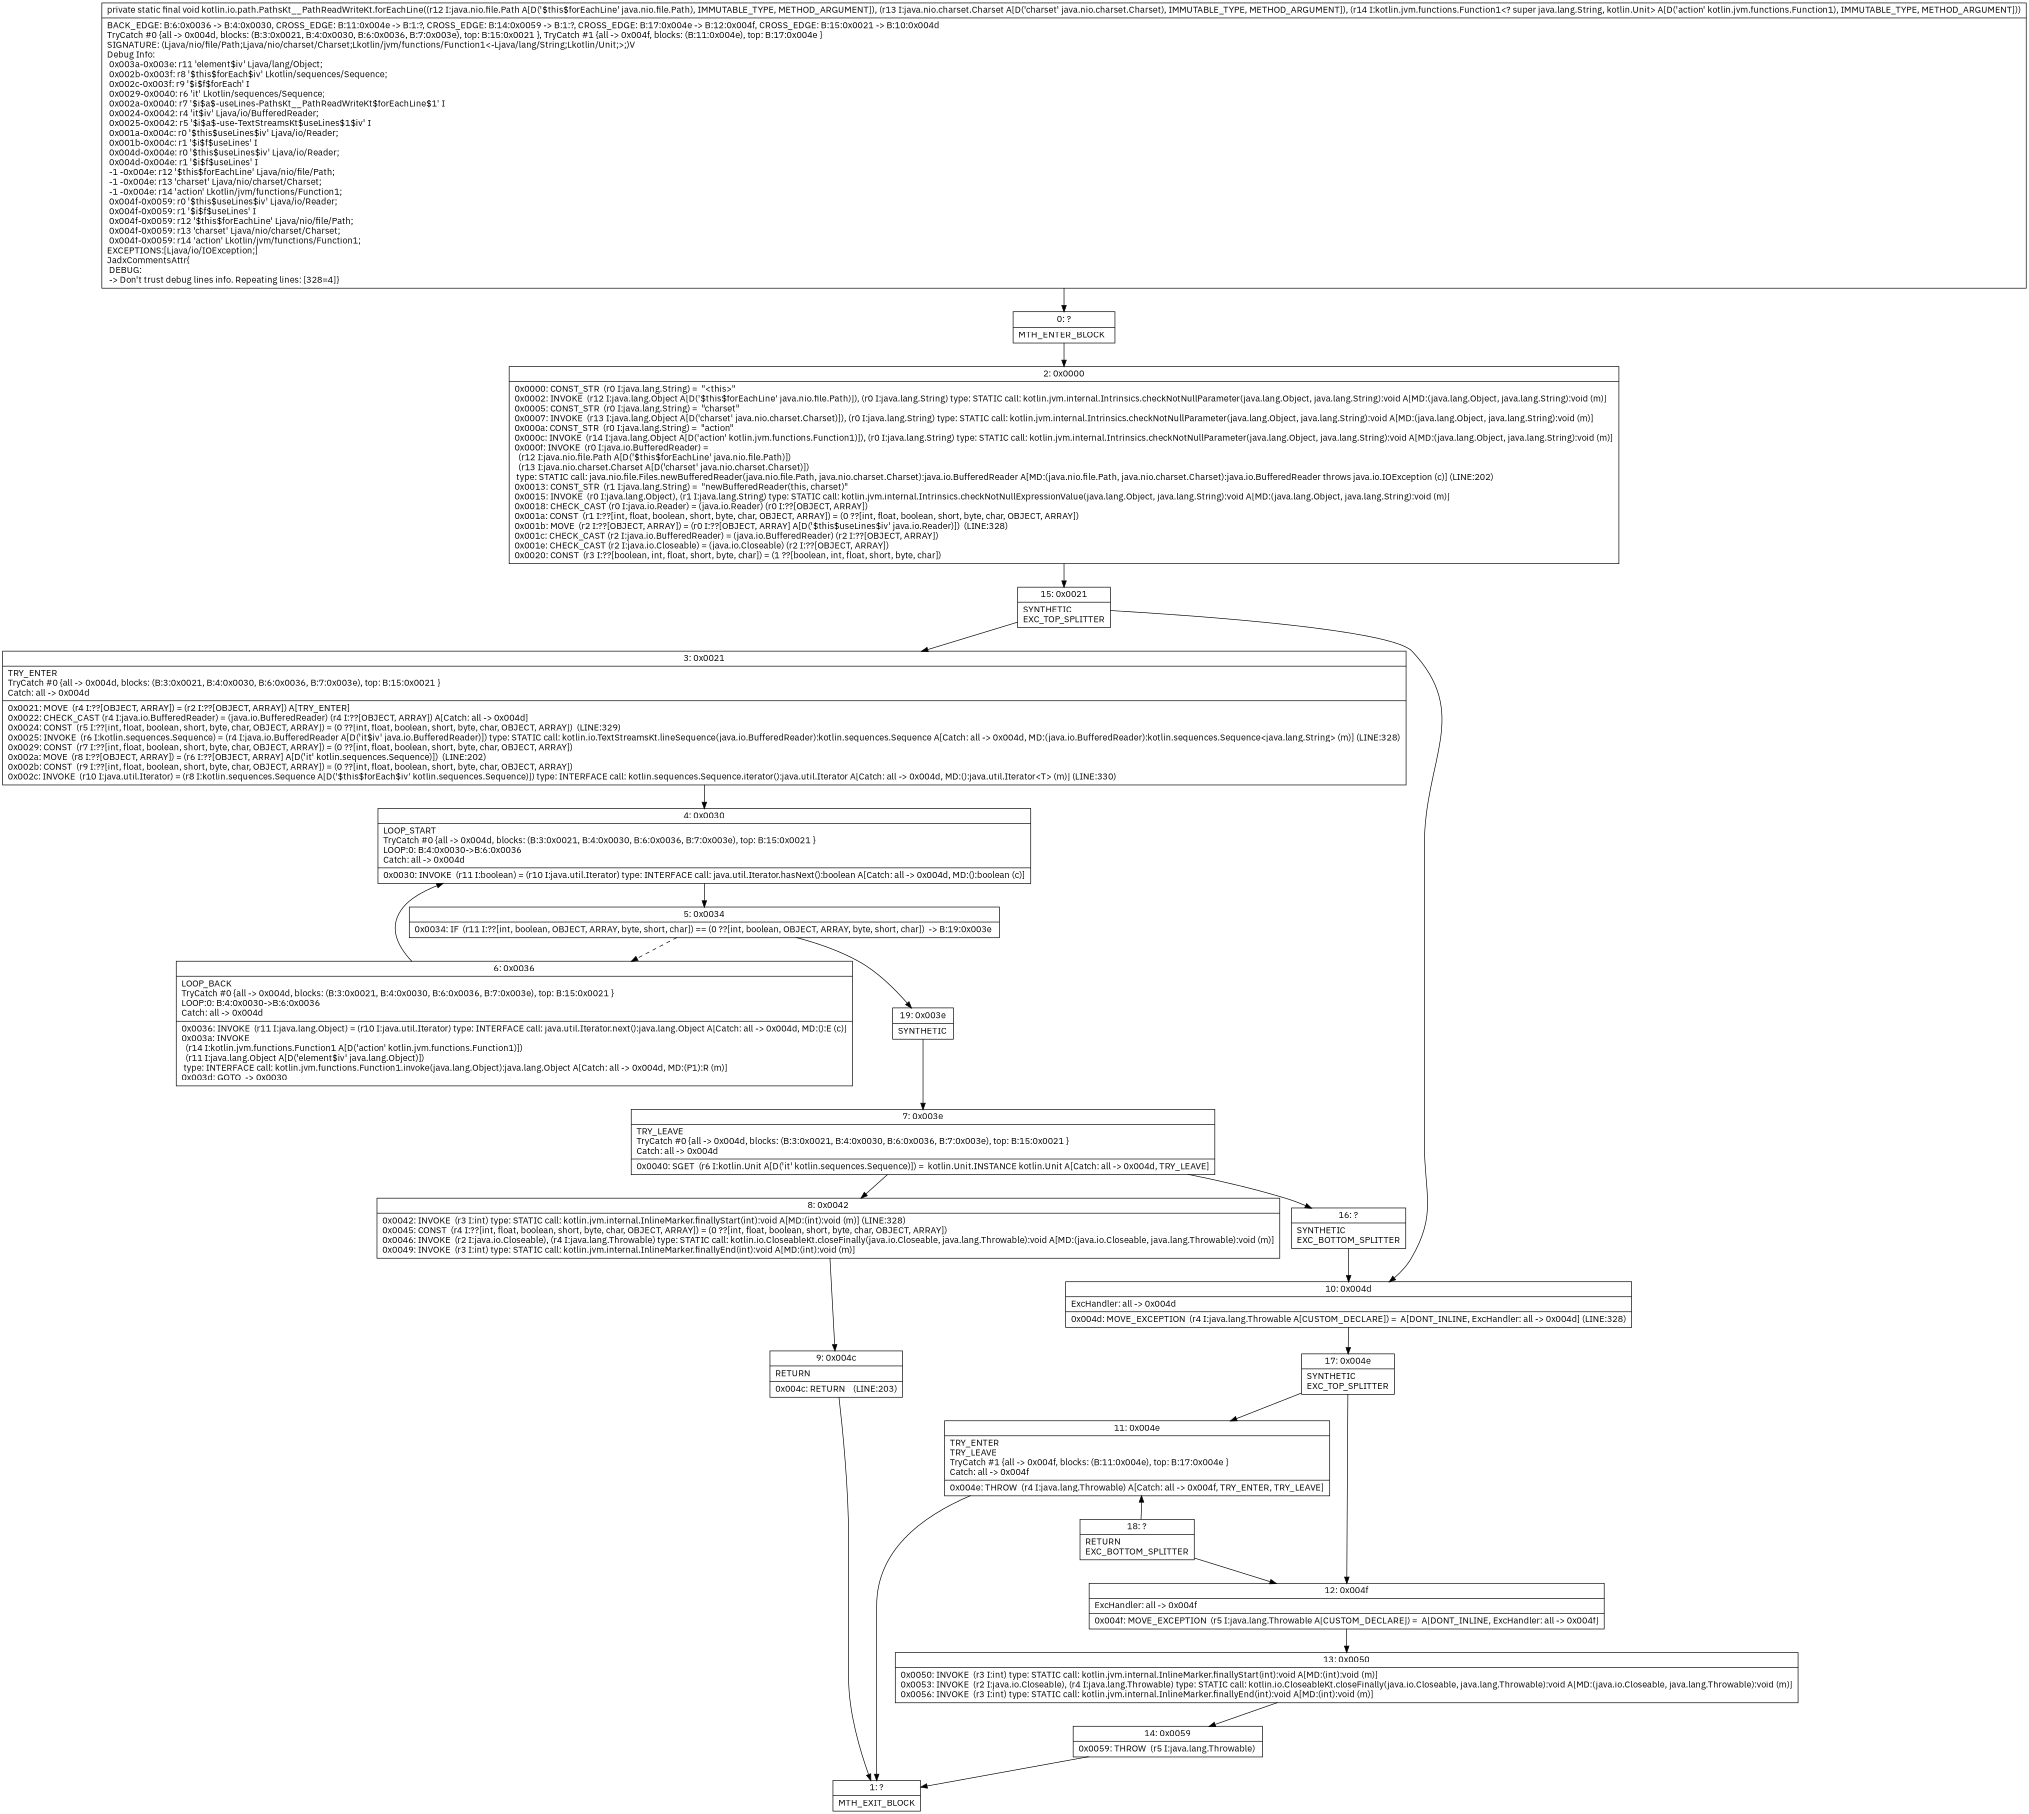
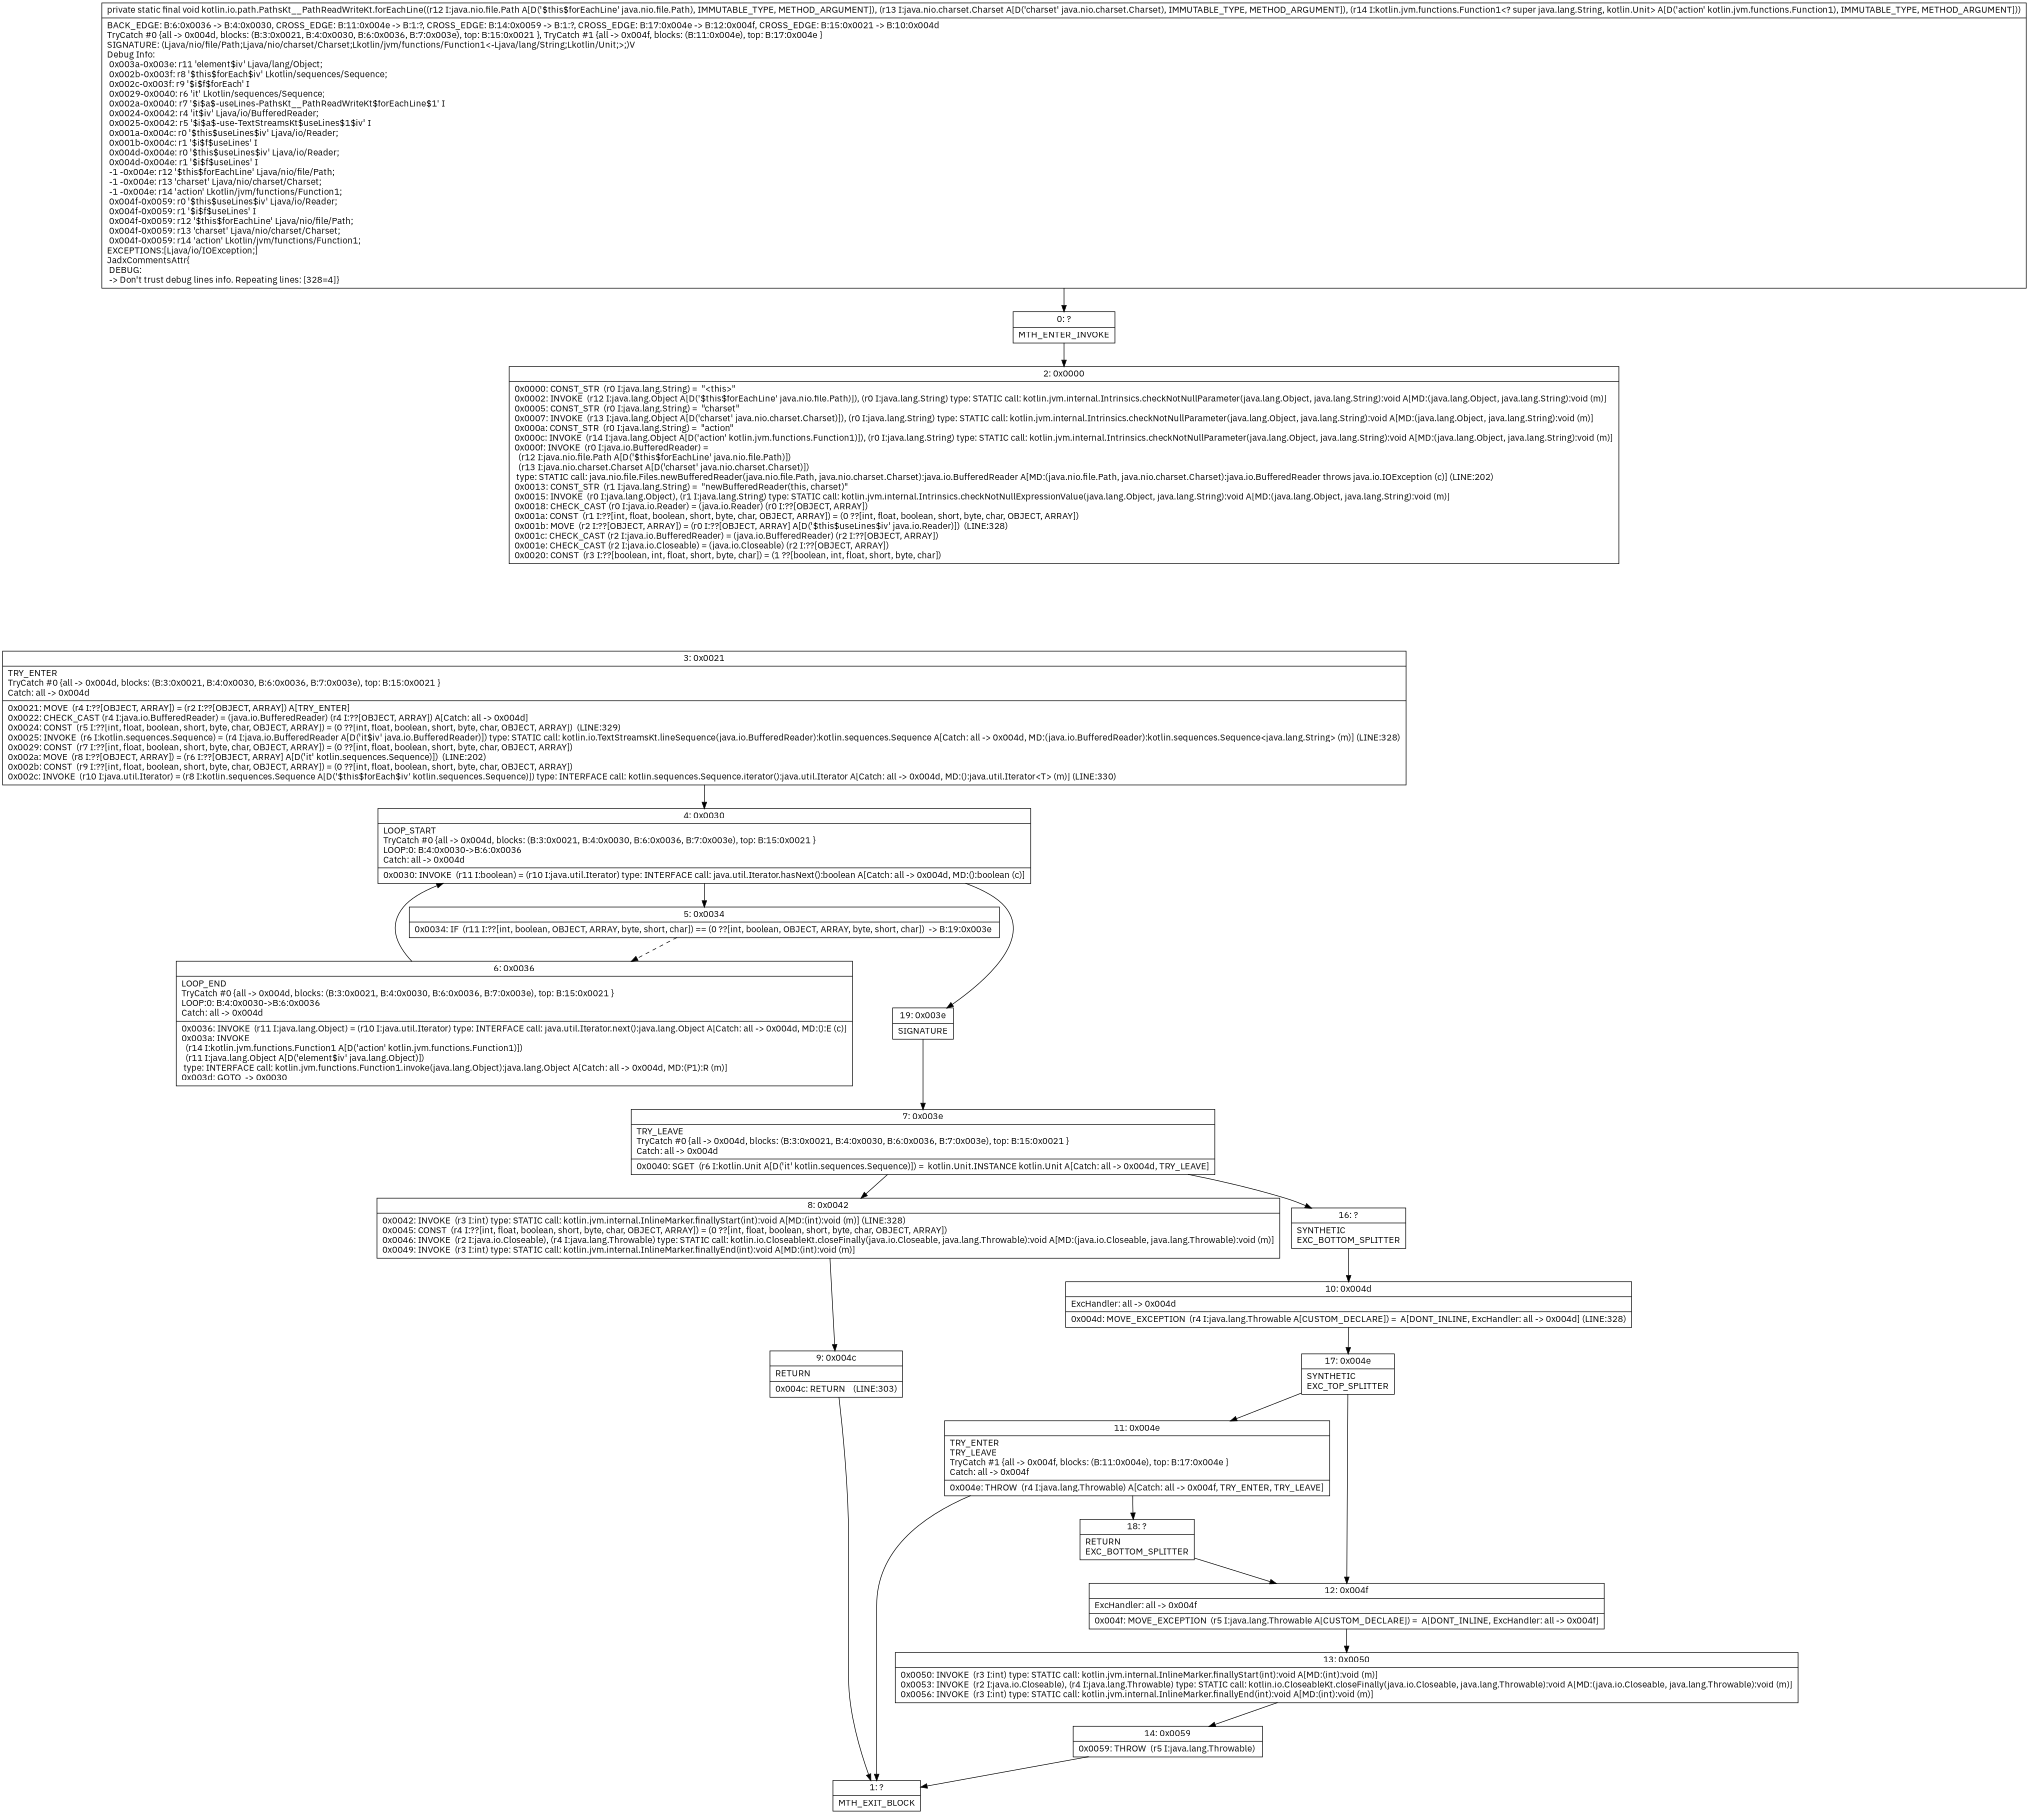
node "0: ?": text "MTH_ENTER_BLOCK" -> "MTH_ENTER_INVOKE"
node "15: 0x0021": removed
edge "5: 0x0034" -> "19: 0x003e": now "4: 0x0030" -> "19: 0x003e"
node "6: 0x0036": text "LOOP_BACK" -> "LOOP_END"
node "19: 0x003e": text "SYNTHETIC" -> "SIGNATURE"
node "9: 0x004c": text "0x004c: RETURN    (LINE:203)" -> "0x004c: RETURN    (LINE:303)"
edge "18: ?" -> "11: 0x004e": reversed
